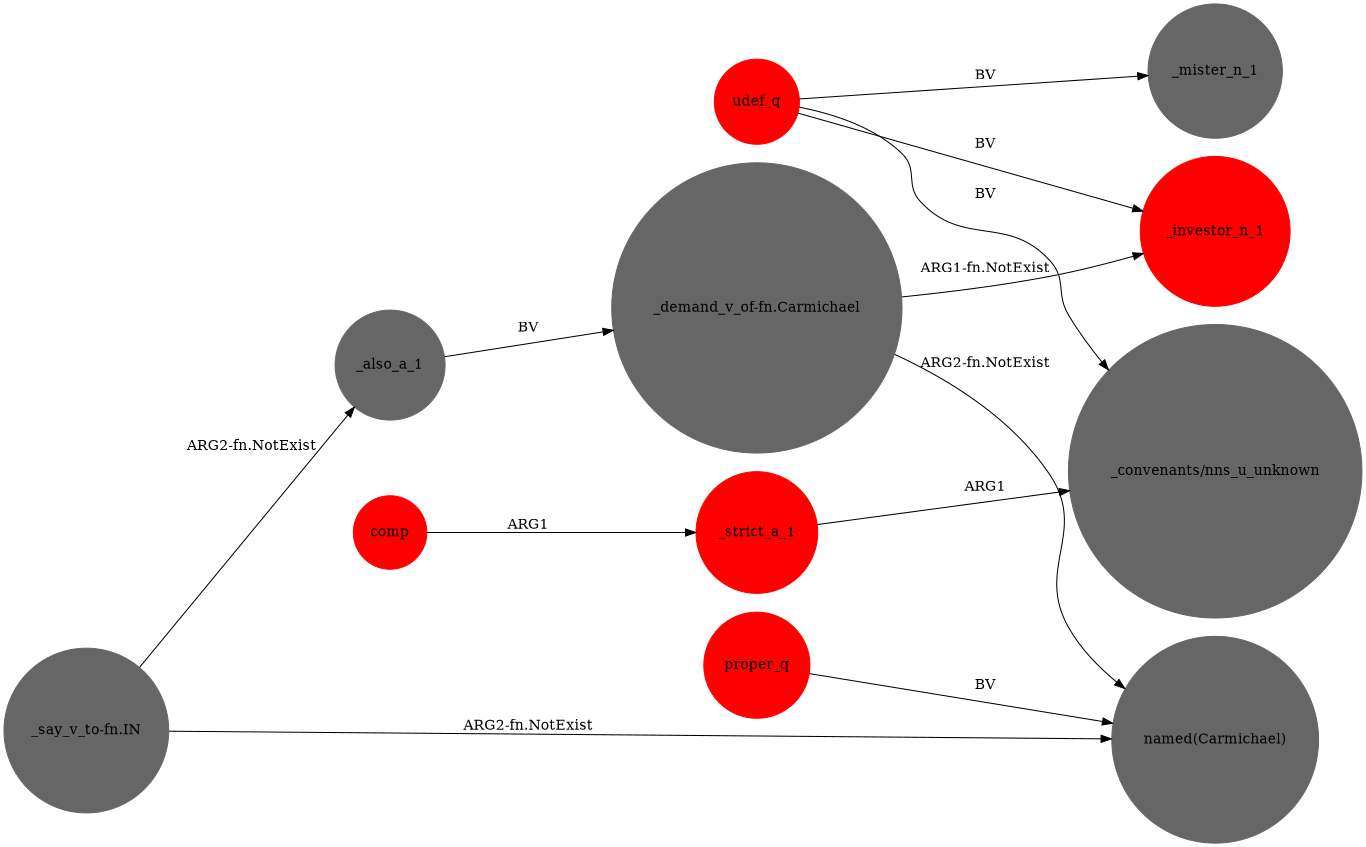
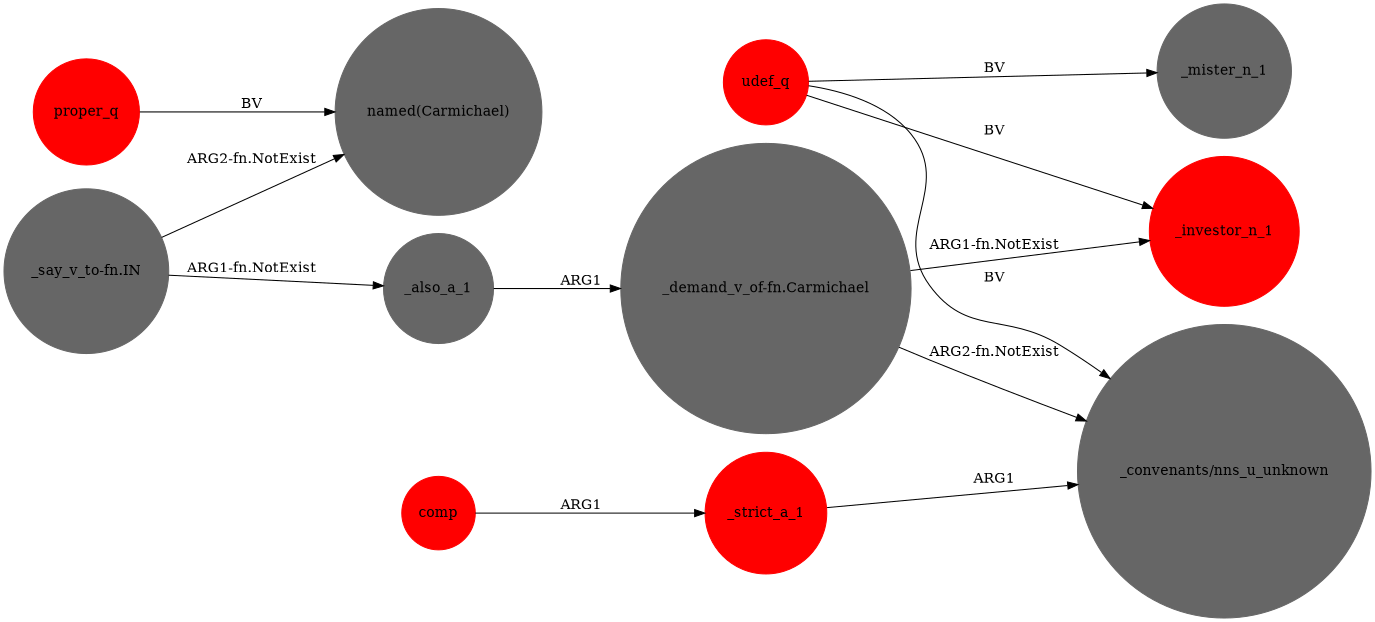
edge "_also_a_1" -> "_demand_v_of-fn.Carmichael": label "BV" -> "ARG1"
edge "_say_v_to-fn.IN" -> "_also_a_1": label "ARG2-fn.NotExist" -> "ARG1-fn.NotExist"
edge "_demand_v_of-fn.Carmichael" -> "named(Carmichael)": now "_demand_v_of-fn.Carmichael" -> "_convenants/nns_u_unknown"
